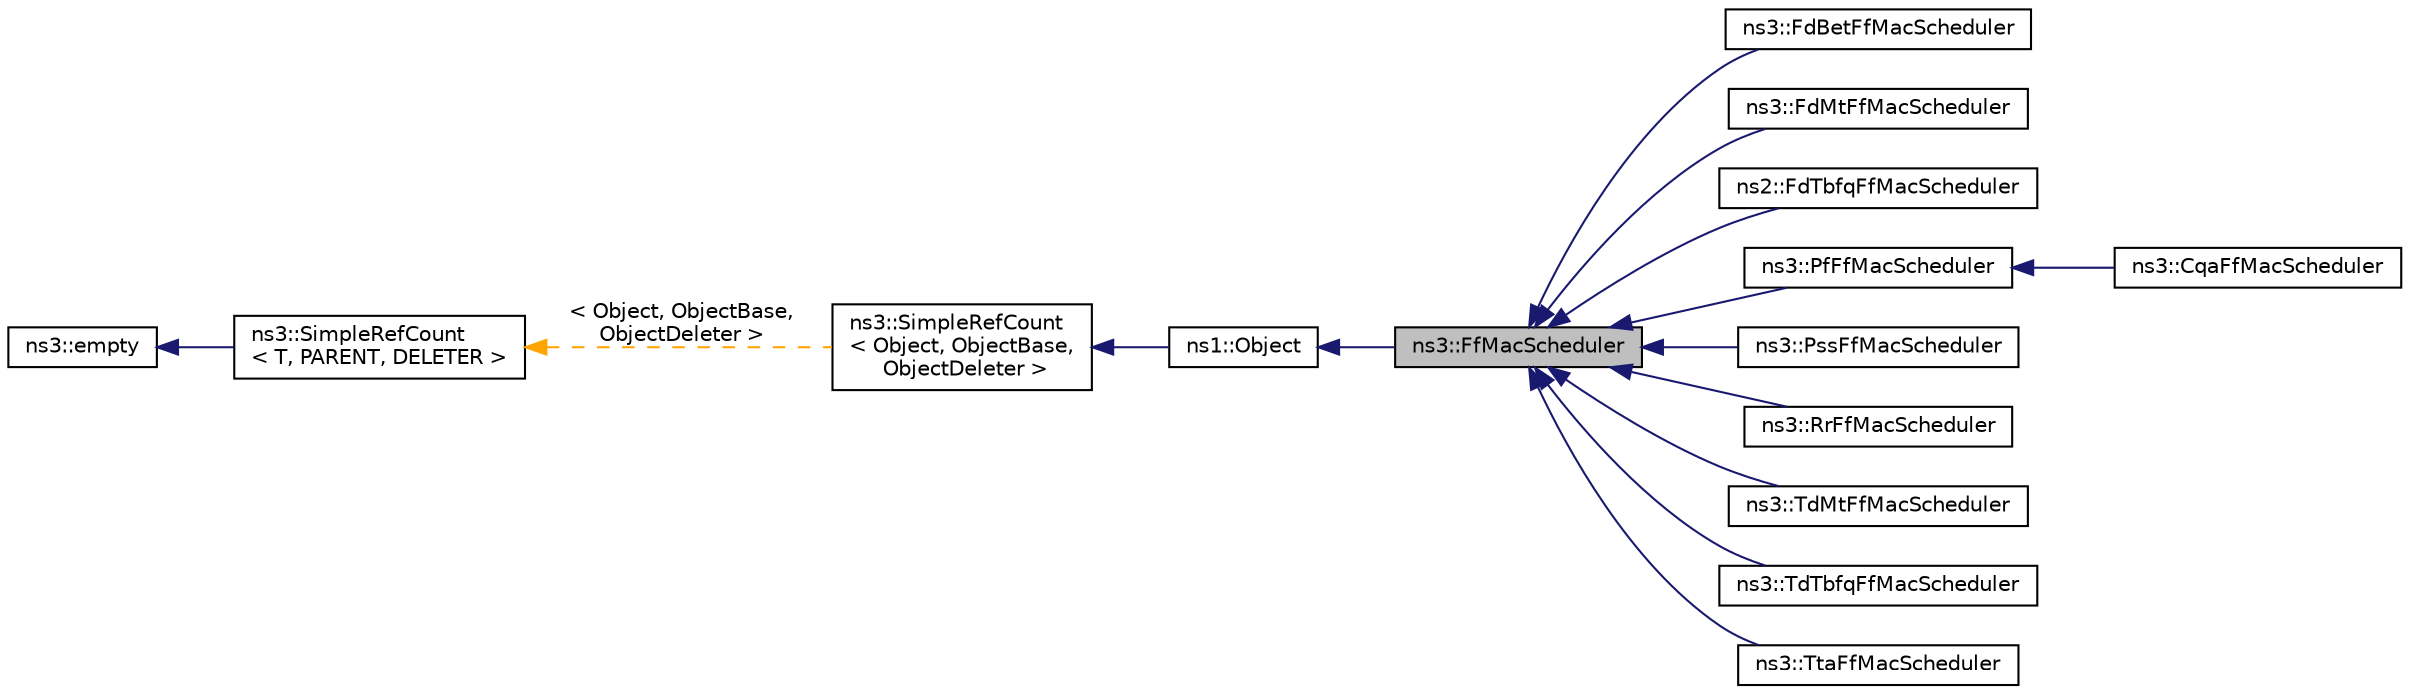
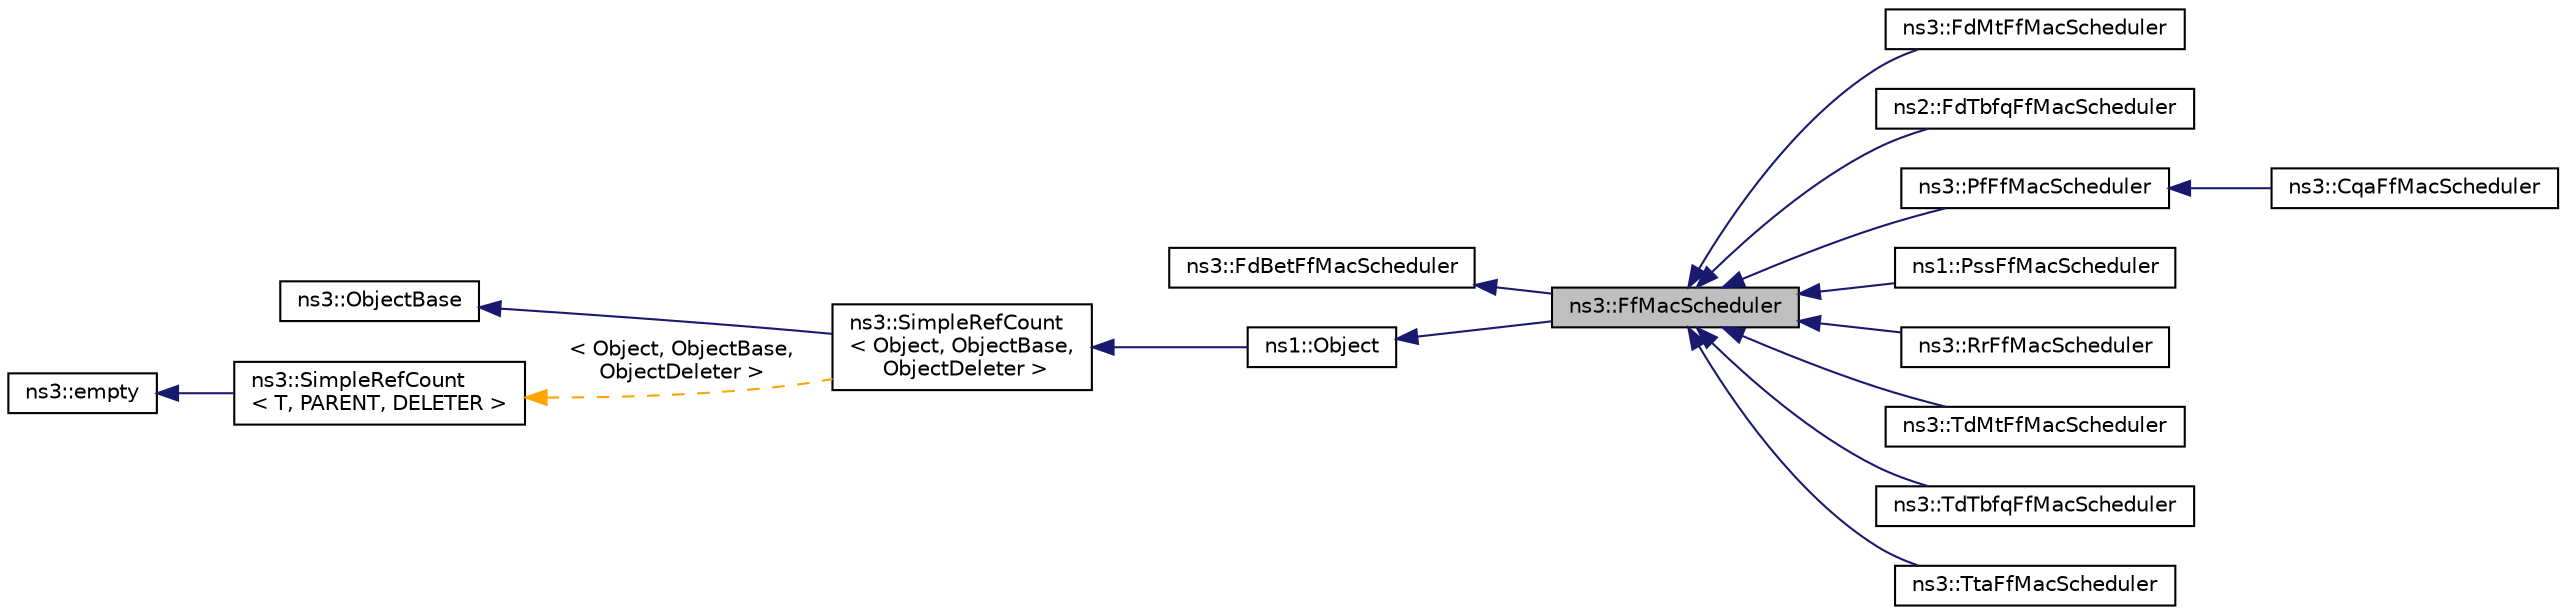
edge "ns3::FdBetFfMacScheduler" -> "ns3::FfMacScheduler": reversed
node "ns3::ObjectBase": added
node "ns3::PssFfMacScheduler": label "ns3::PssFfMacScheduler" -> "ns1::PssFfMacScheduler"
